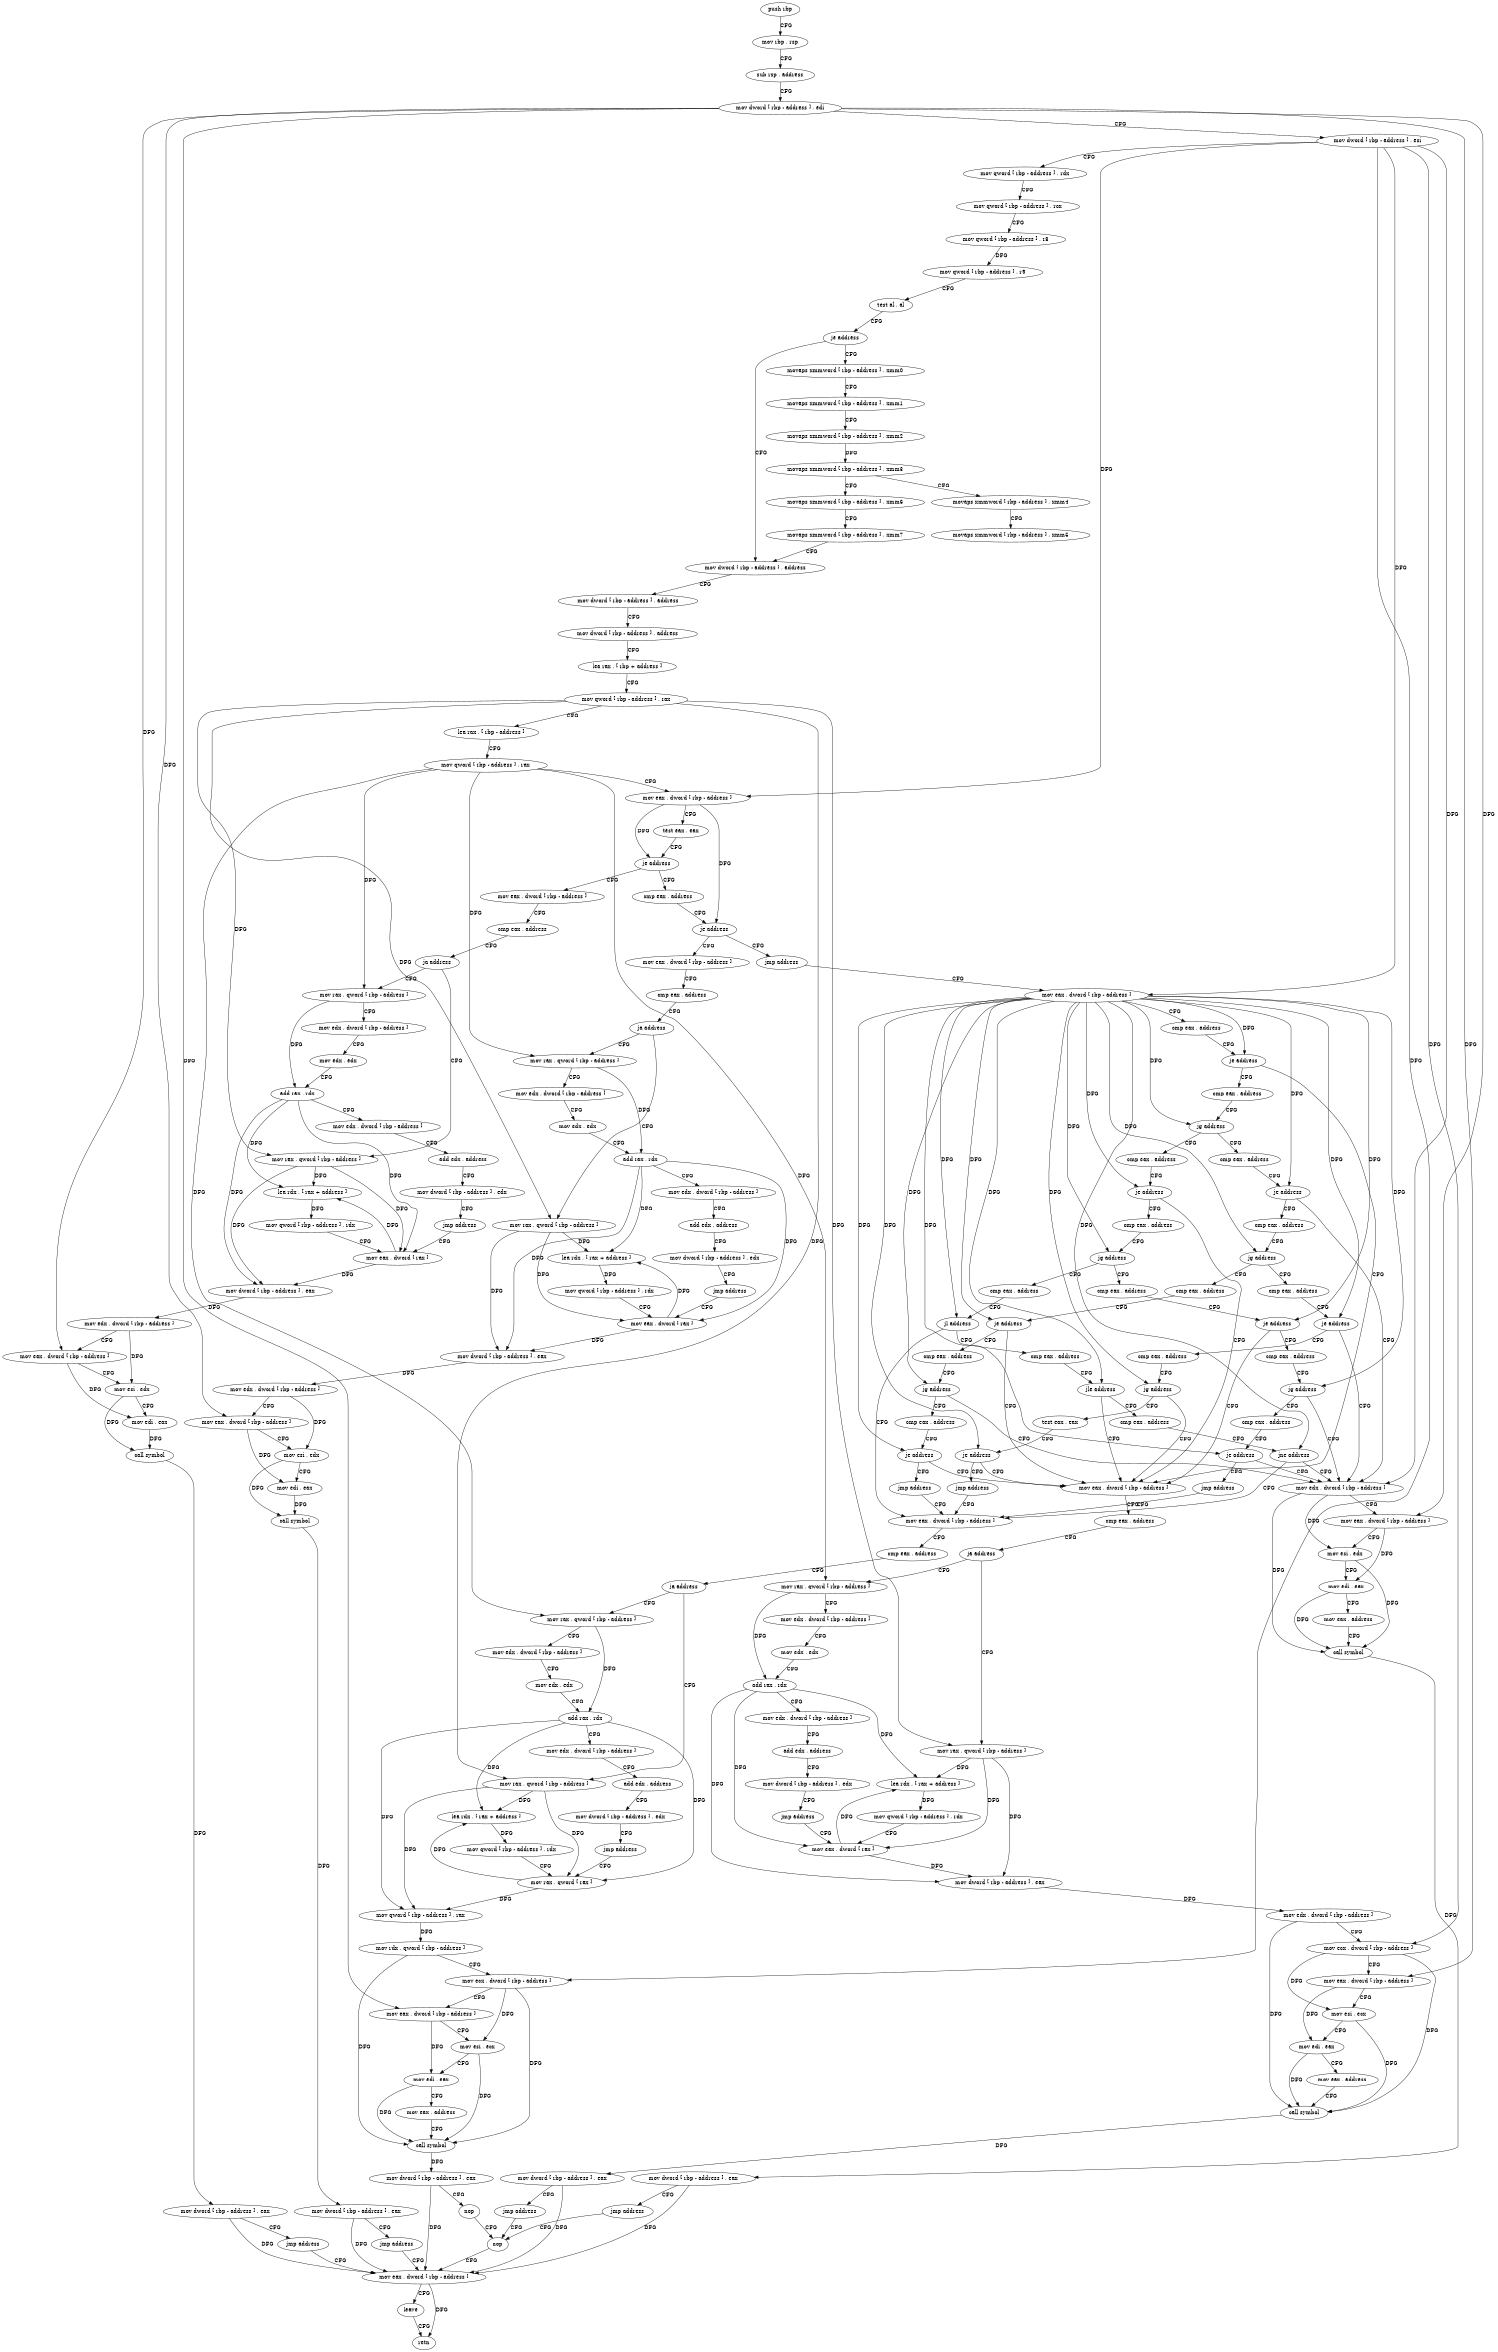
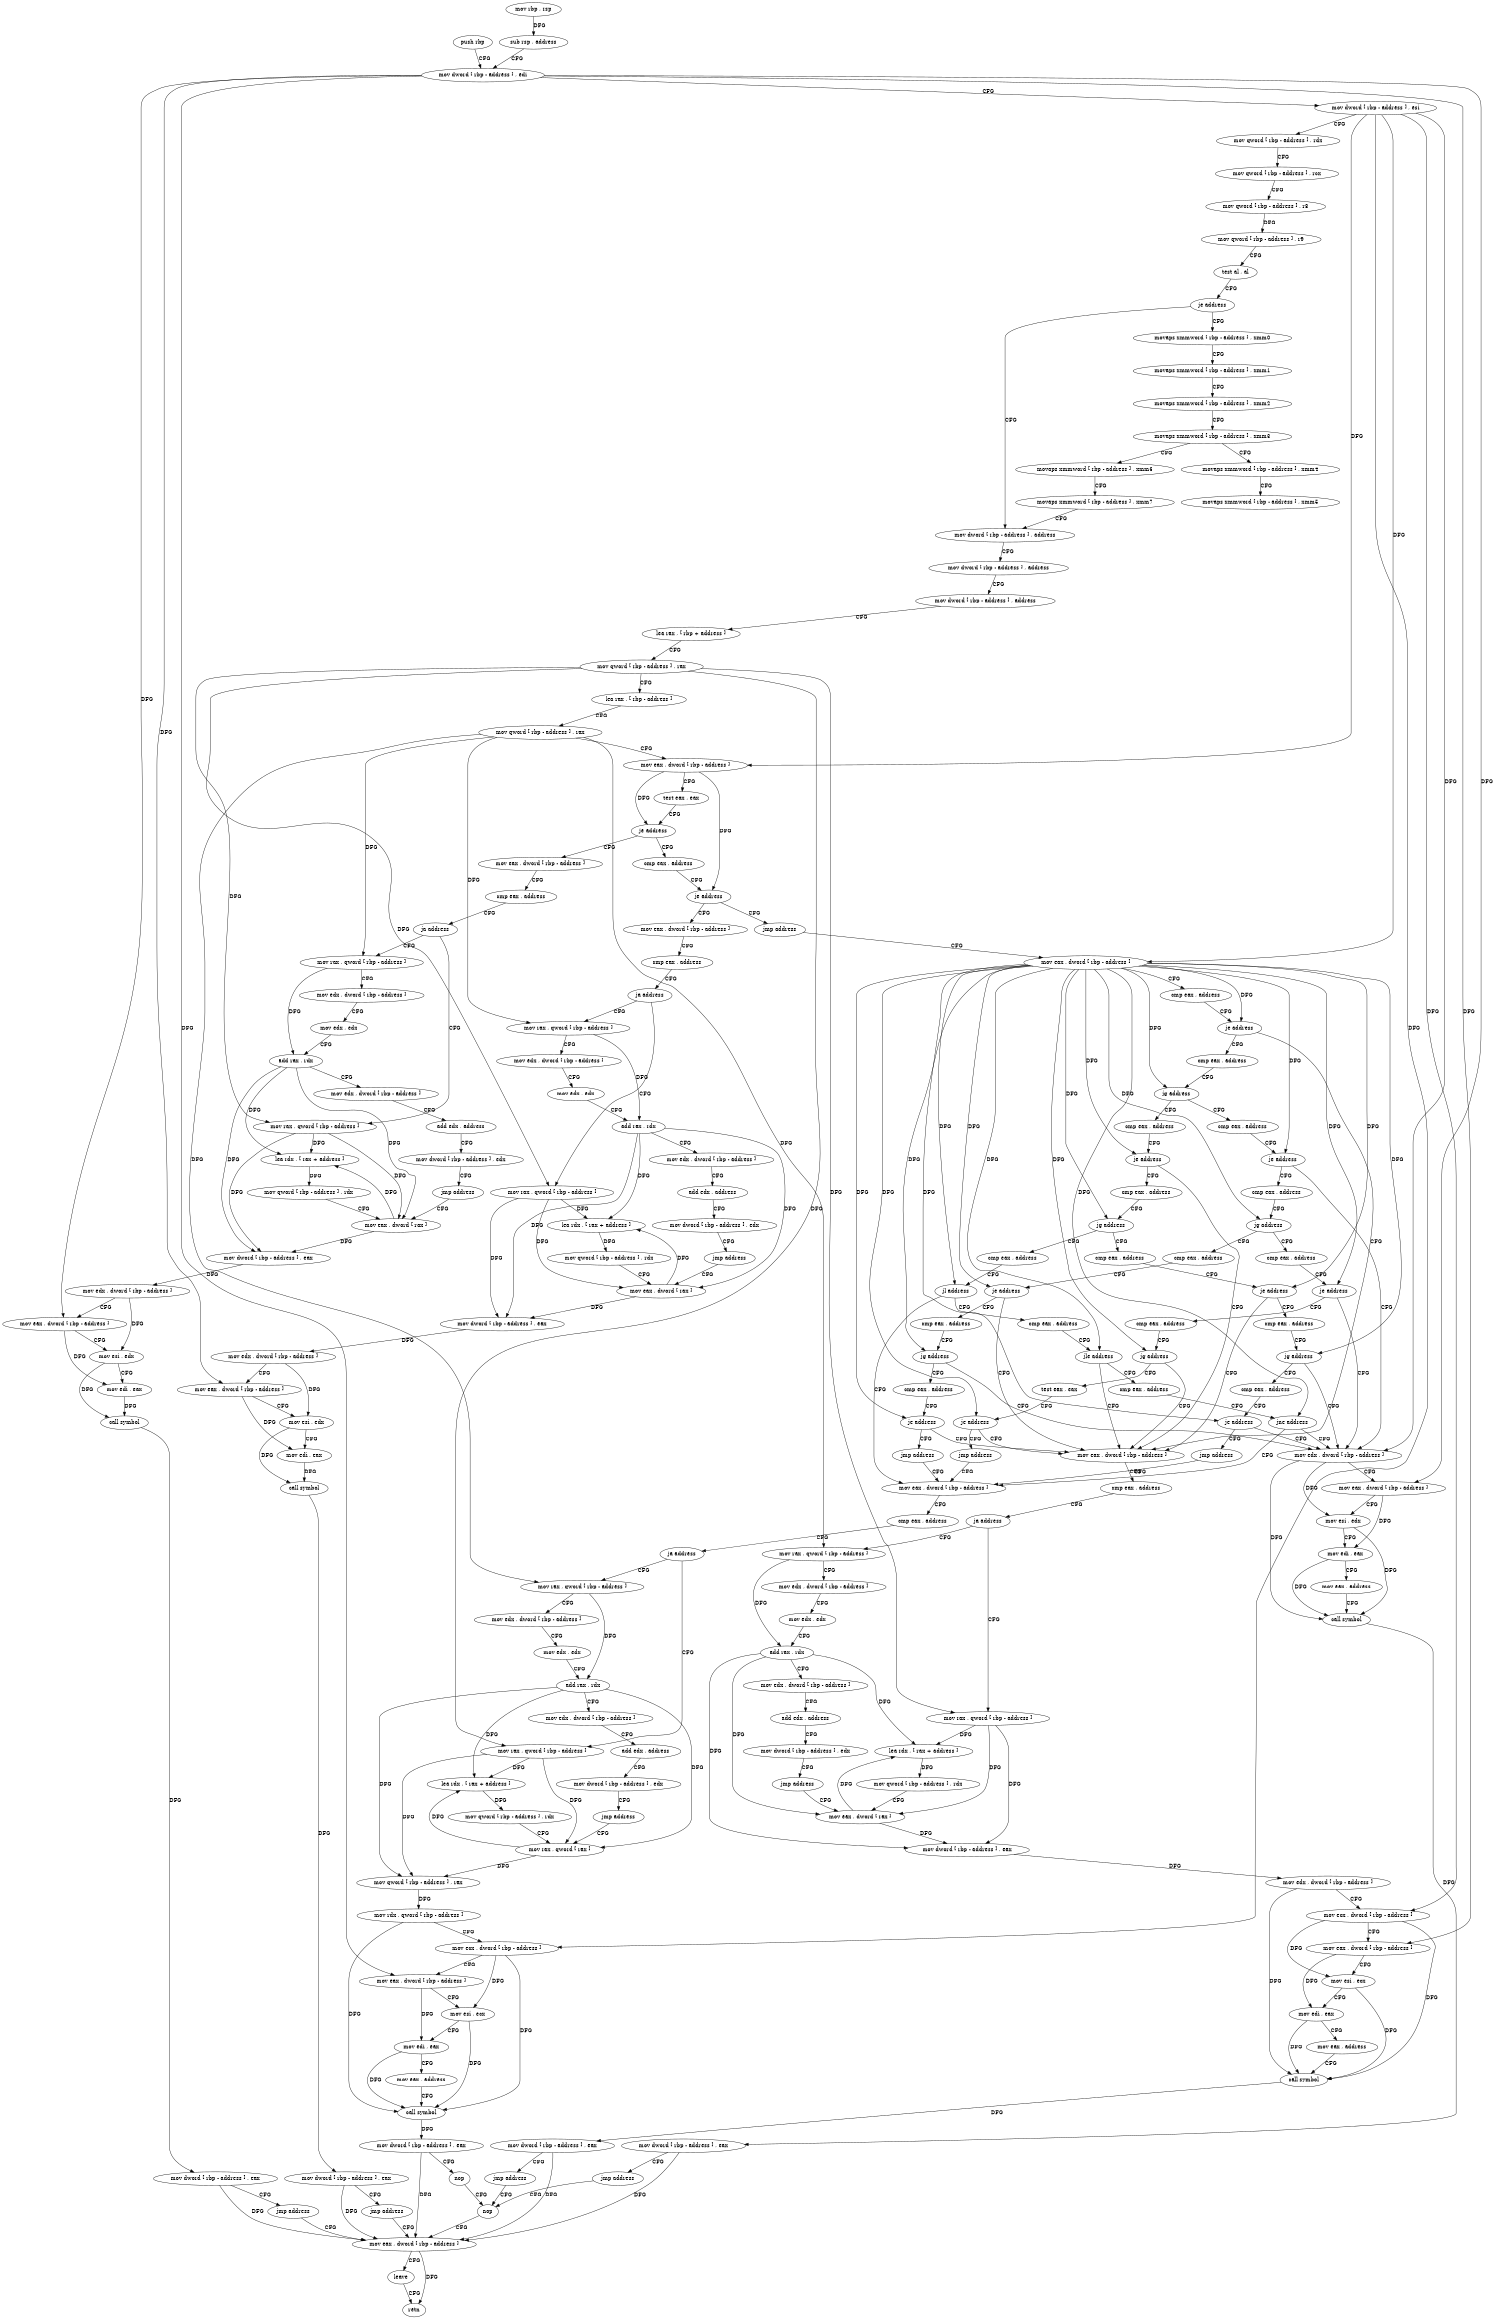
edge "push rbp" -> "mov rbp , rsp": now "push rbp" -> "mov dword [ rbp - address ] , edi"
edge "mov rbp , rsp" -> "sub rsp , address": label "CFG" -> "DFG"
edge "movaps xmmword [ rbp - address ] , xmm2" -> "movaps xmmword [ rbp - address ] , xmm3": label "DFG" -> "CFG"
